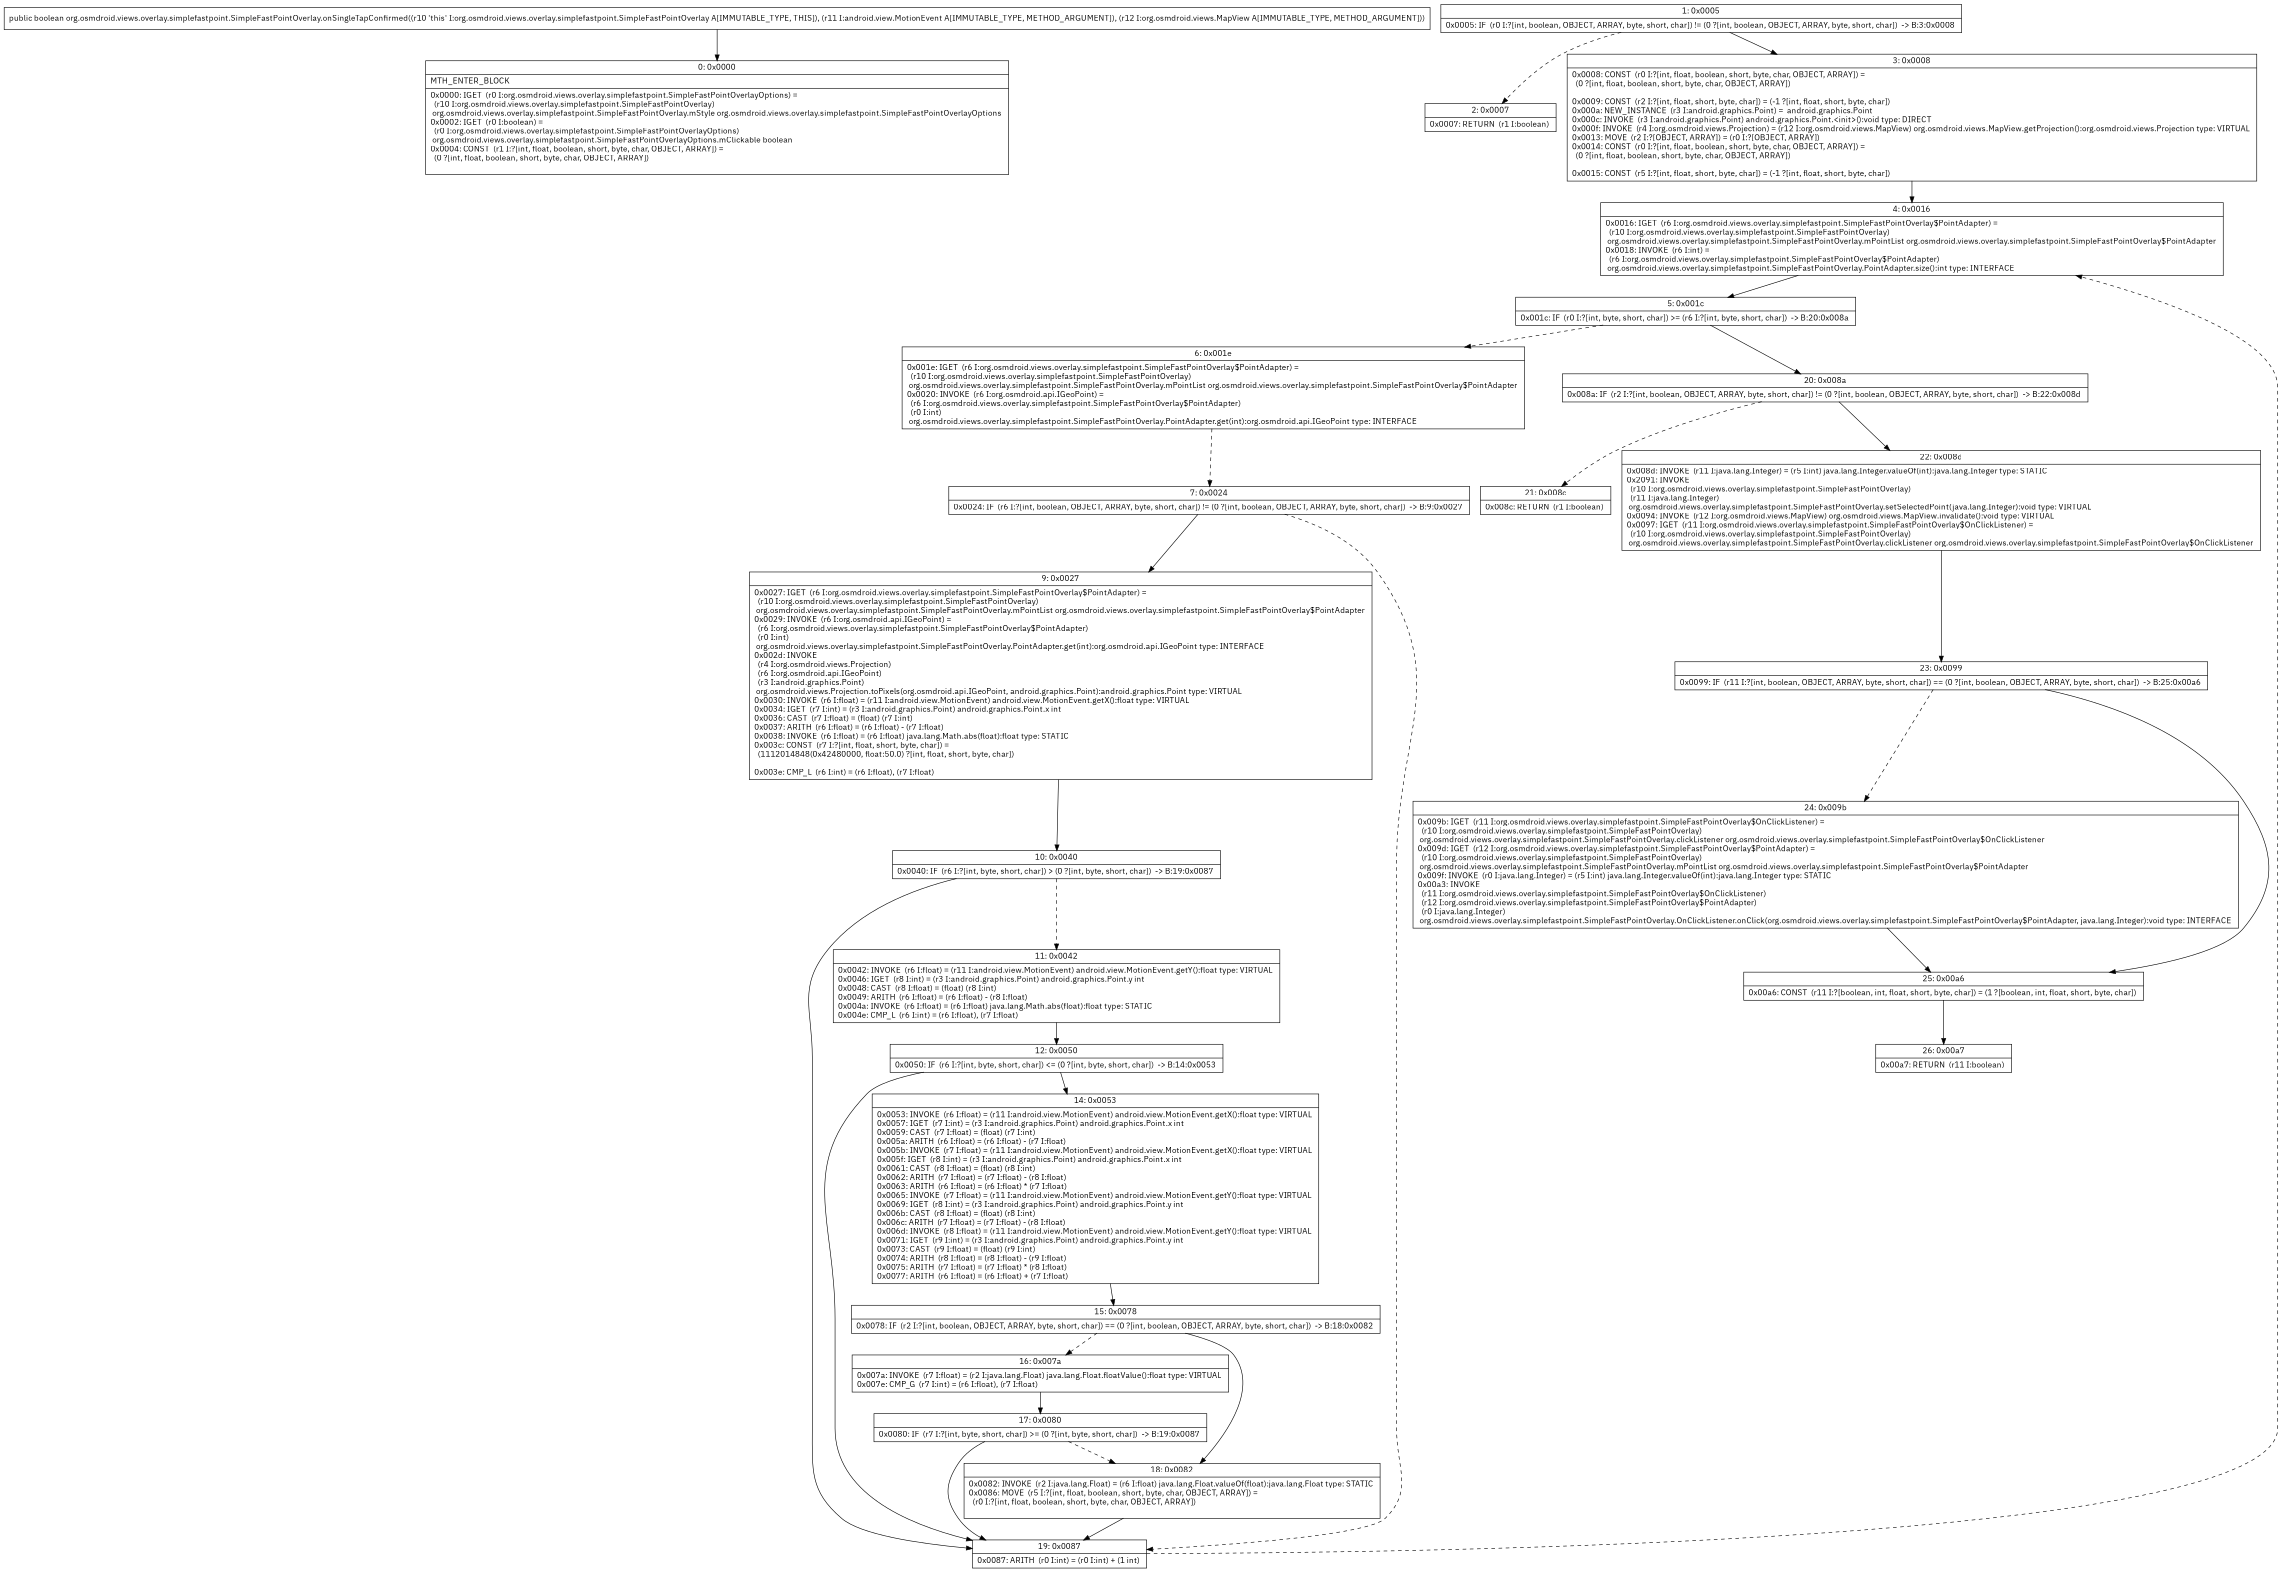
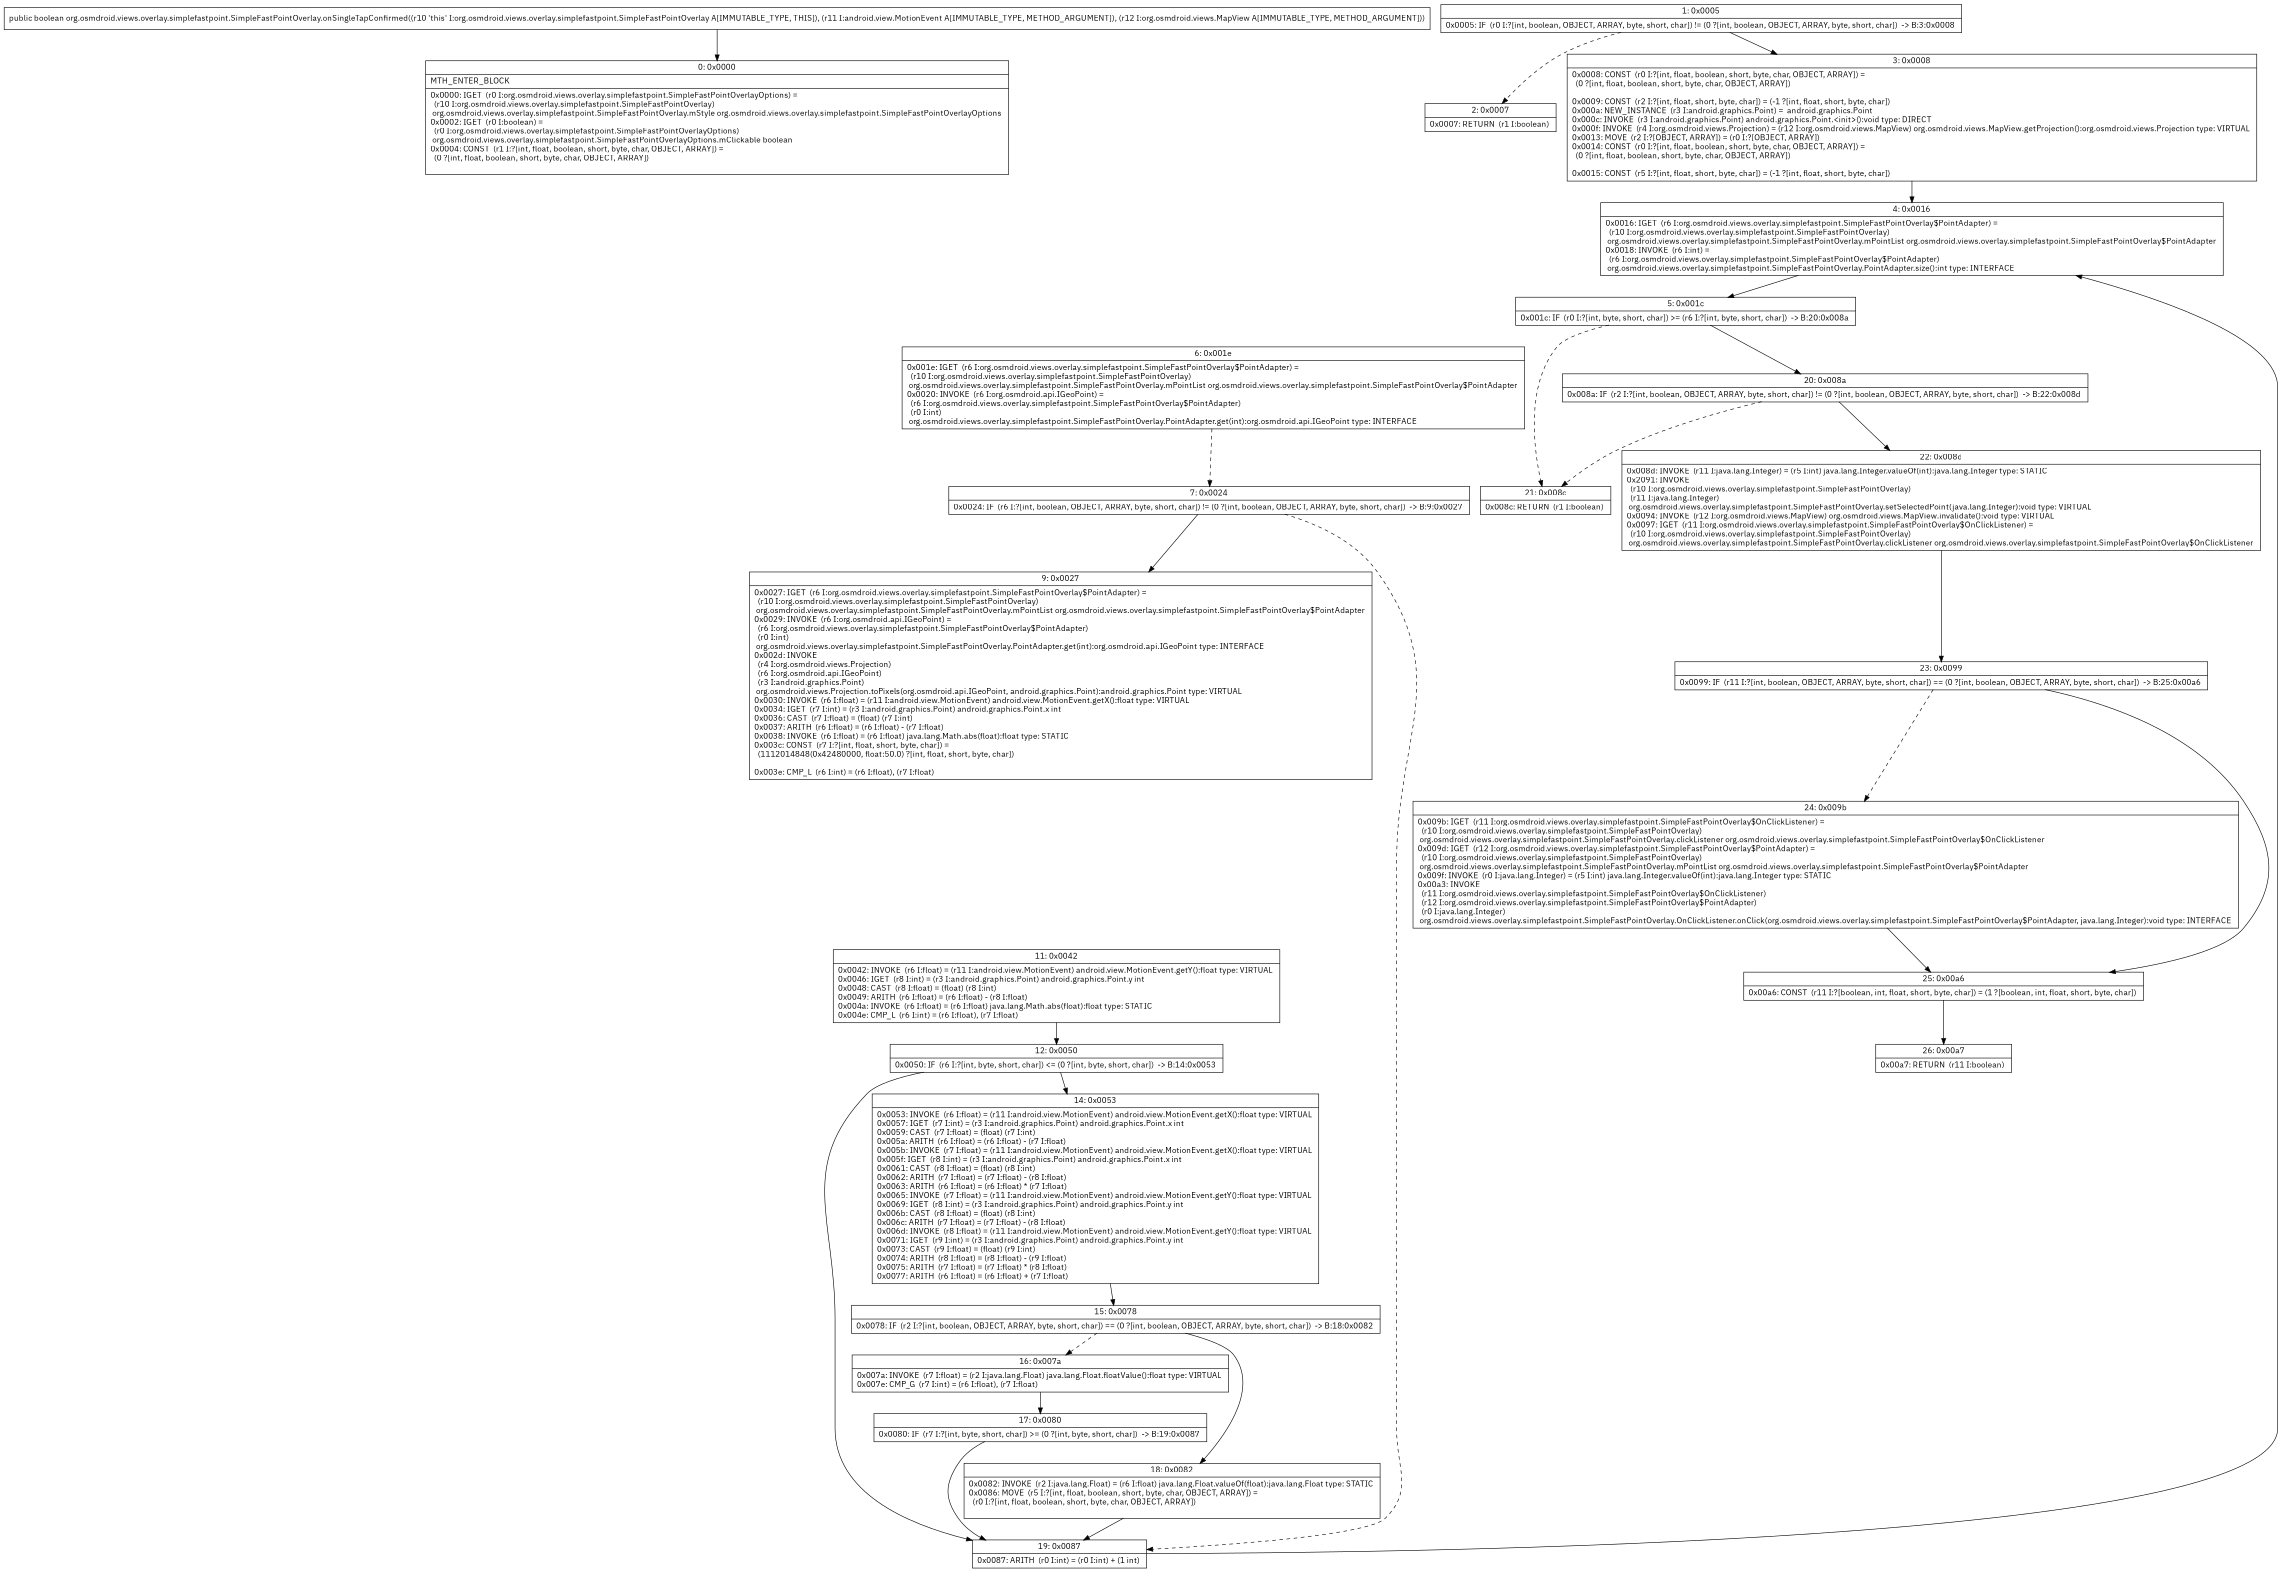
edge "5: 0x001c" -> "6: 0x001e": now "5: 0x001c" -> "21: 0x008c"
node "10: 0x0040": removed
edge "19: 0x0087" -> "4: 0x0016": style dashed -> solid
edge "17: 0x0080" -> "18: 0x0082": removed
